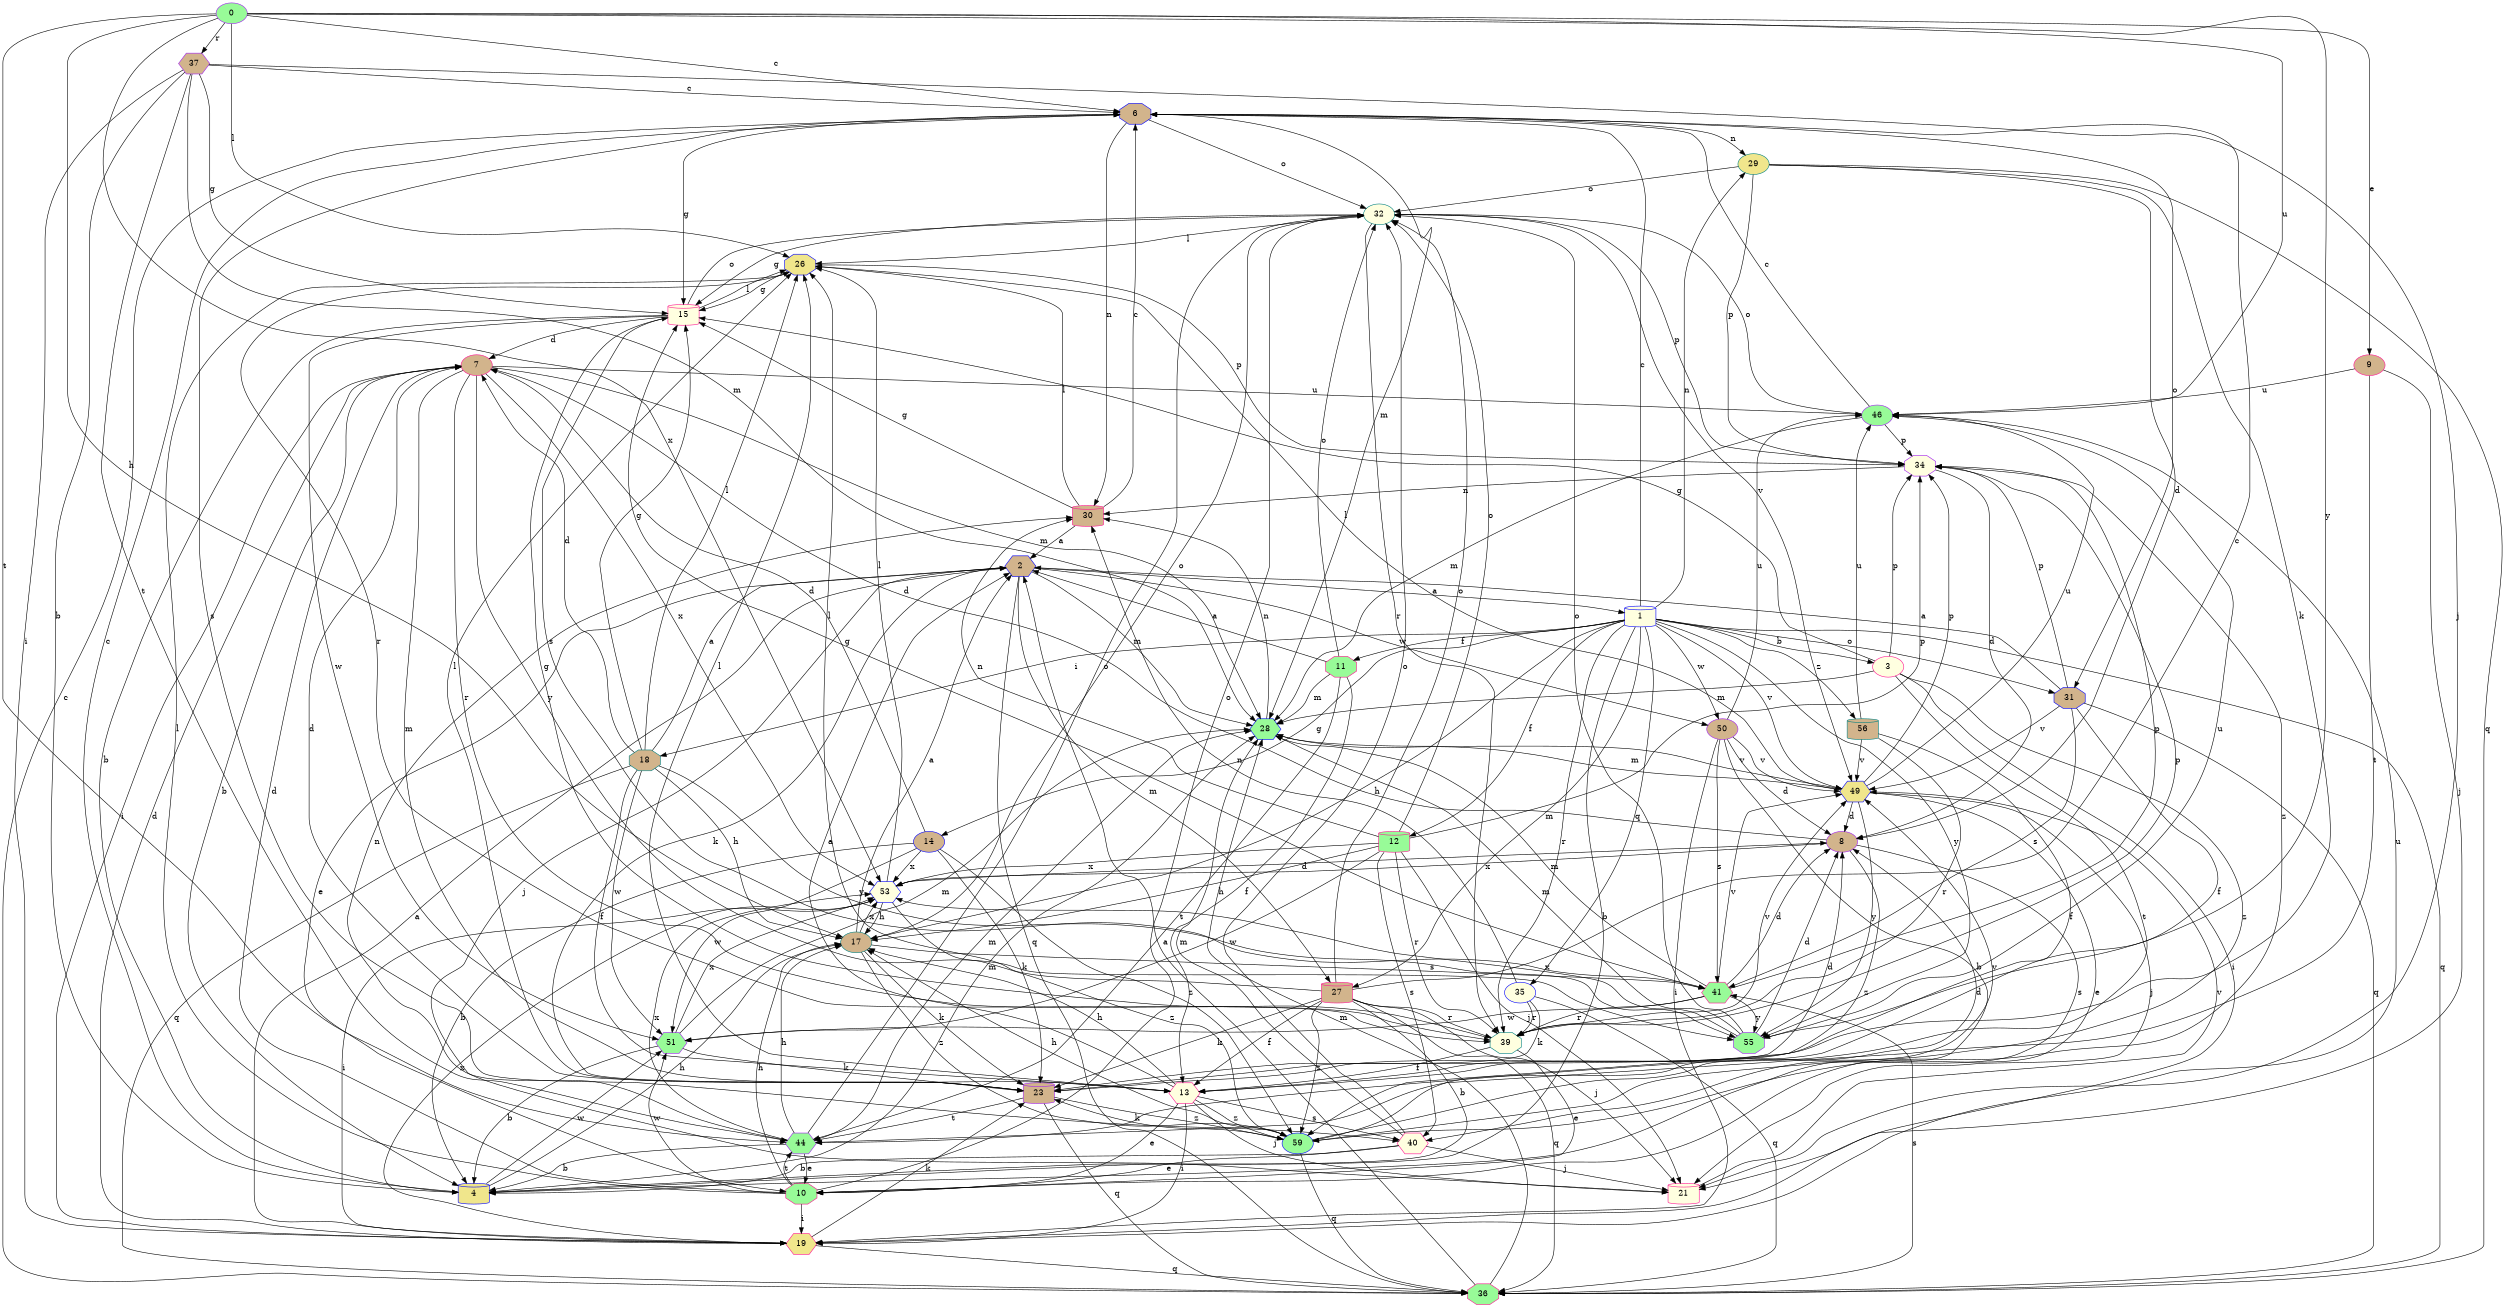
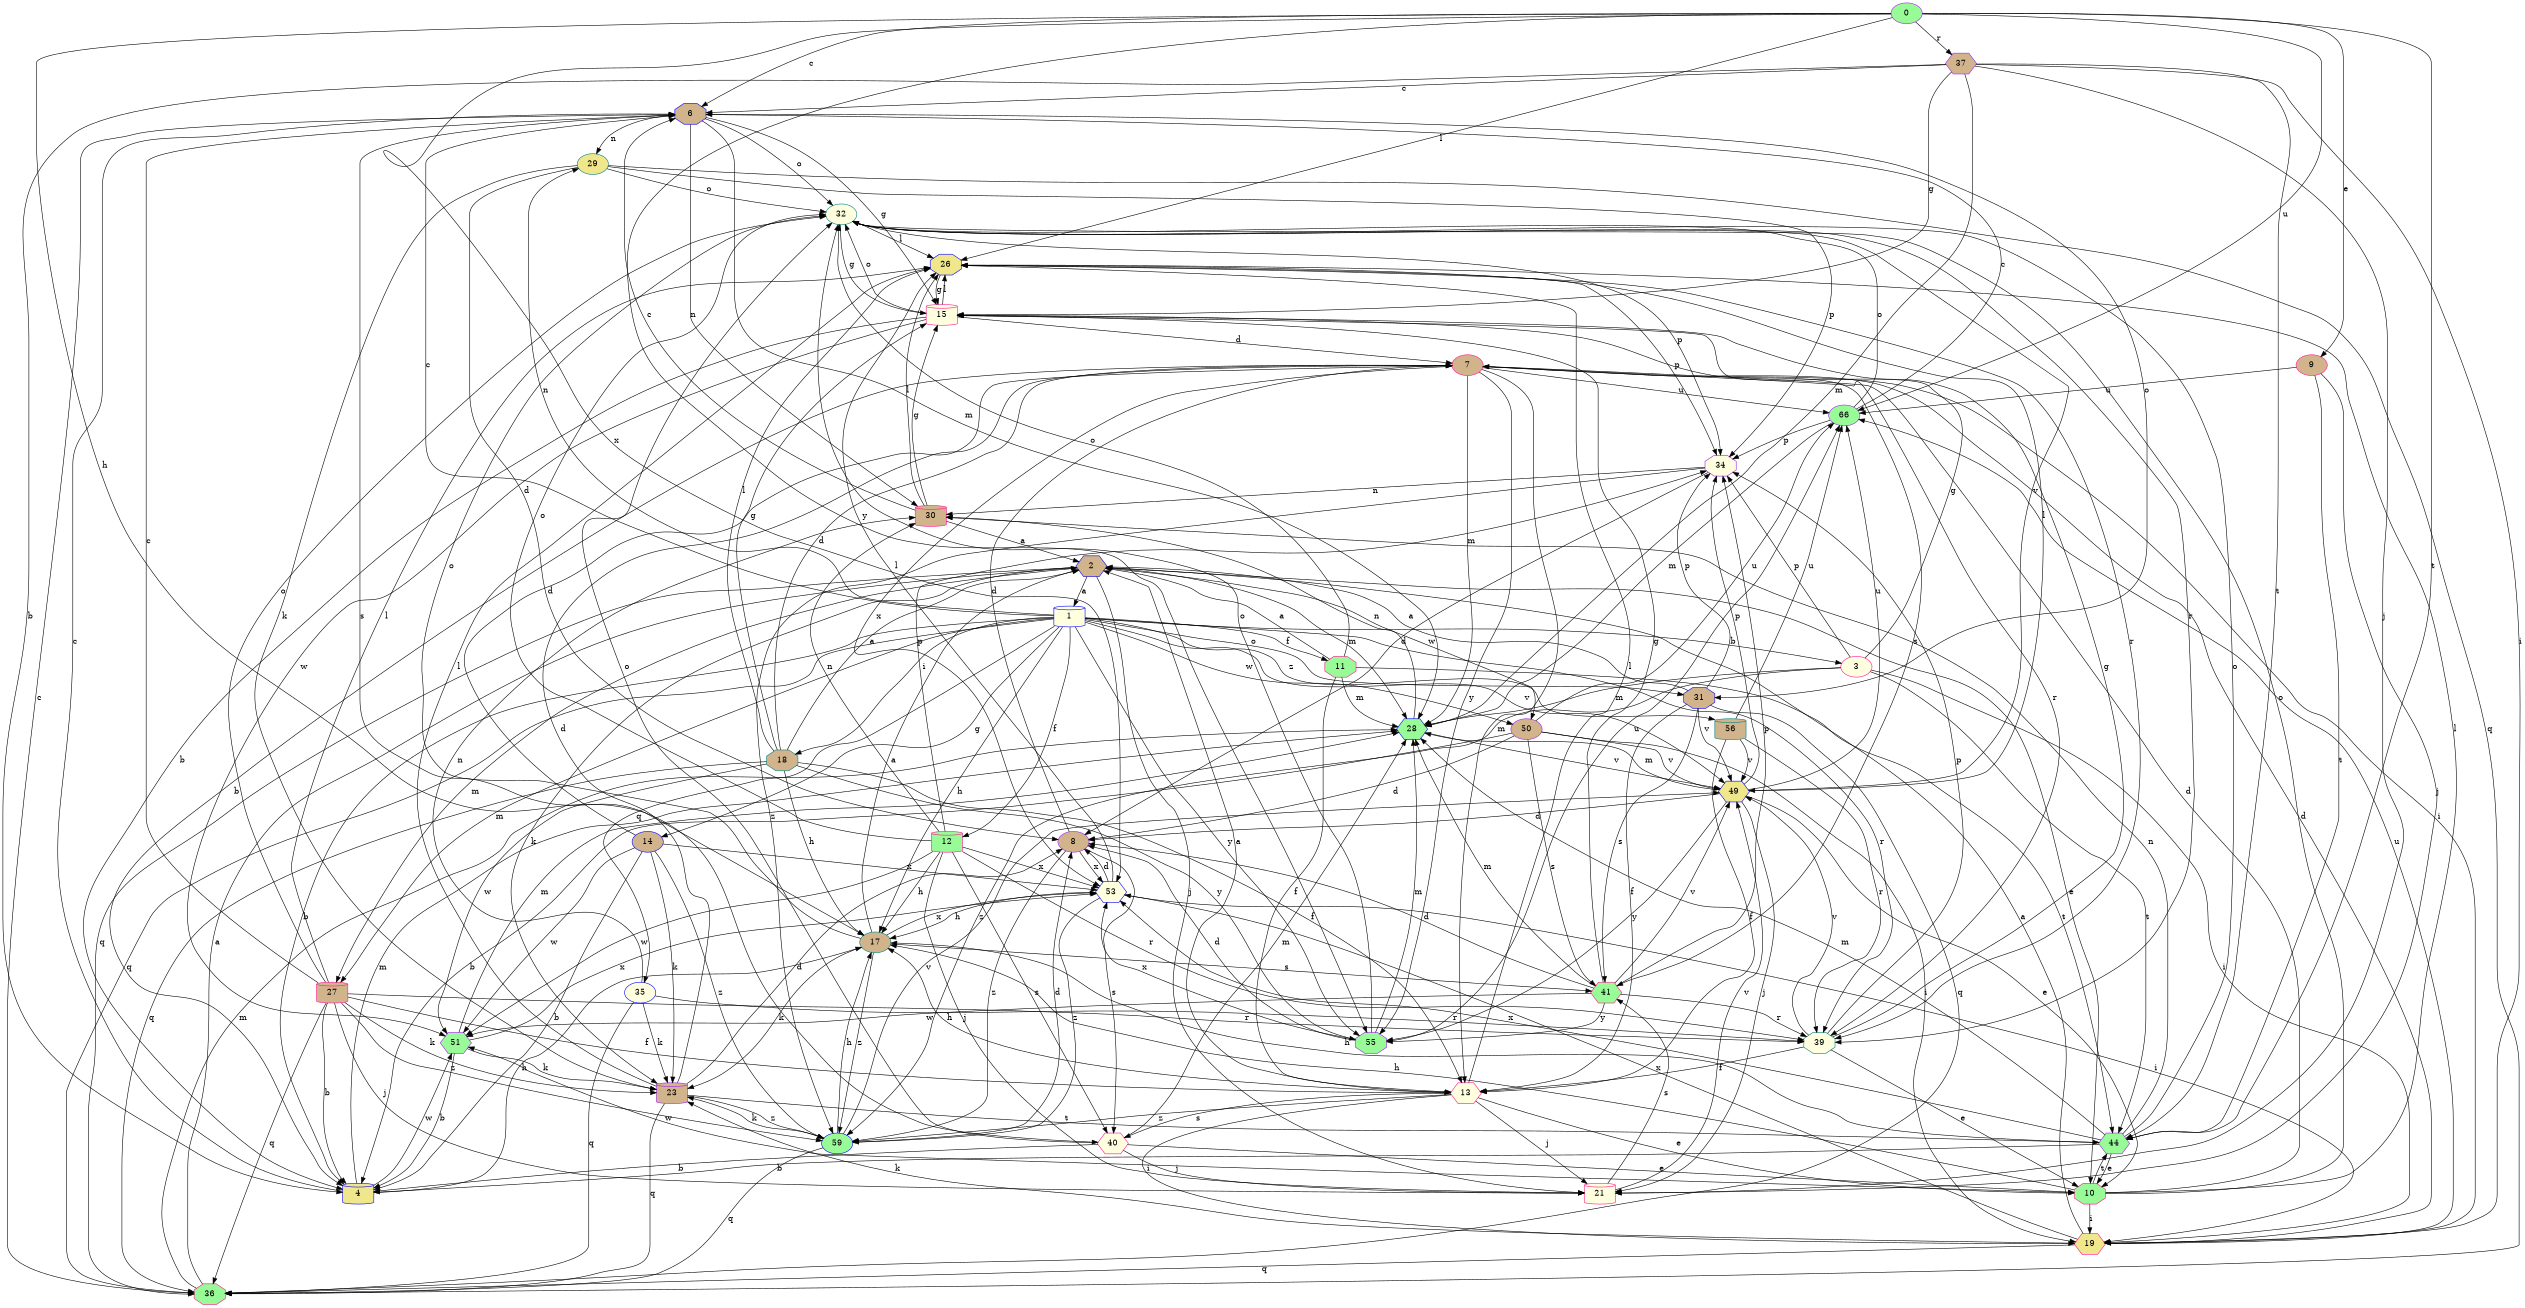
node "46": label "46" -> "66"
edge "36" -> "41": now "21" -> "41"
